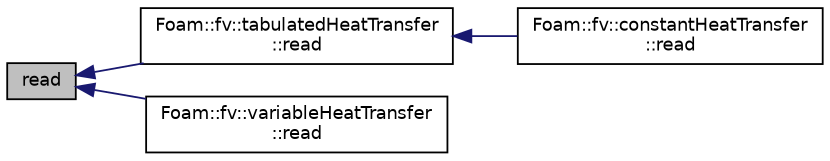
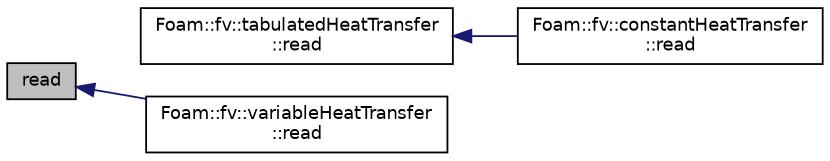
edge "Foam::fv::tabulatedHeatTransfer ::read" -> "read": removed
